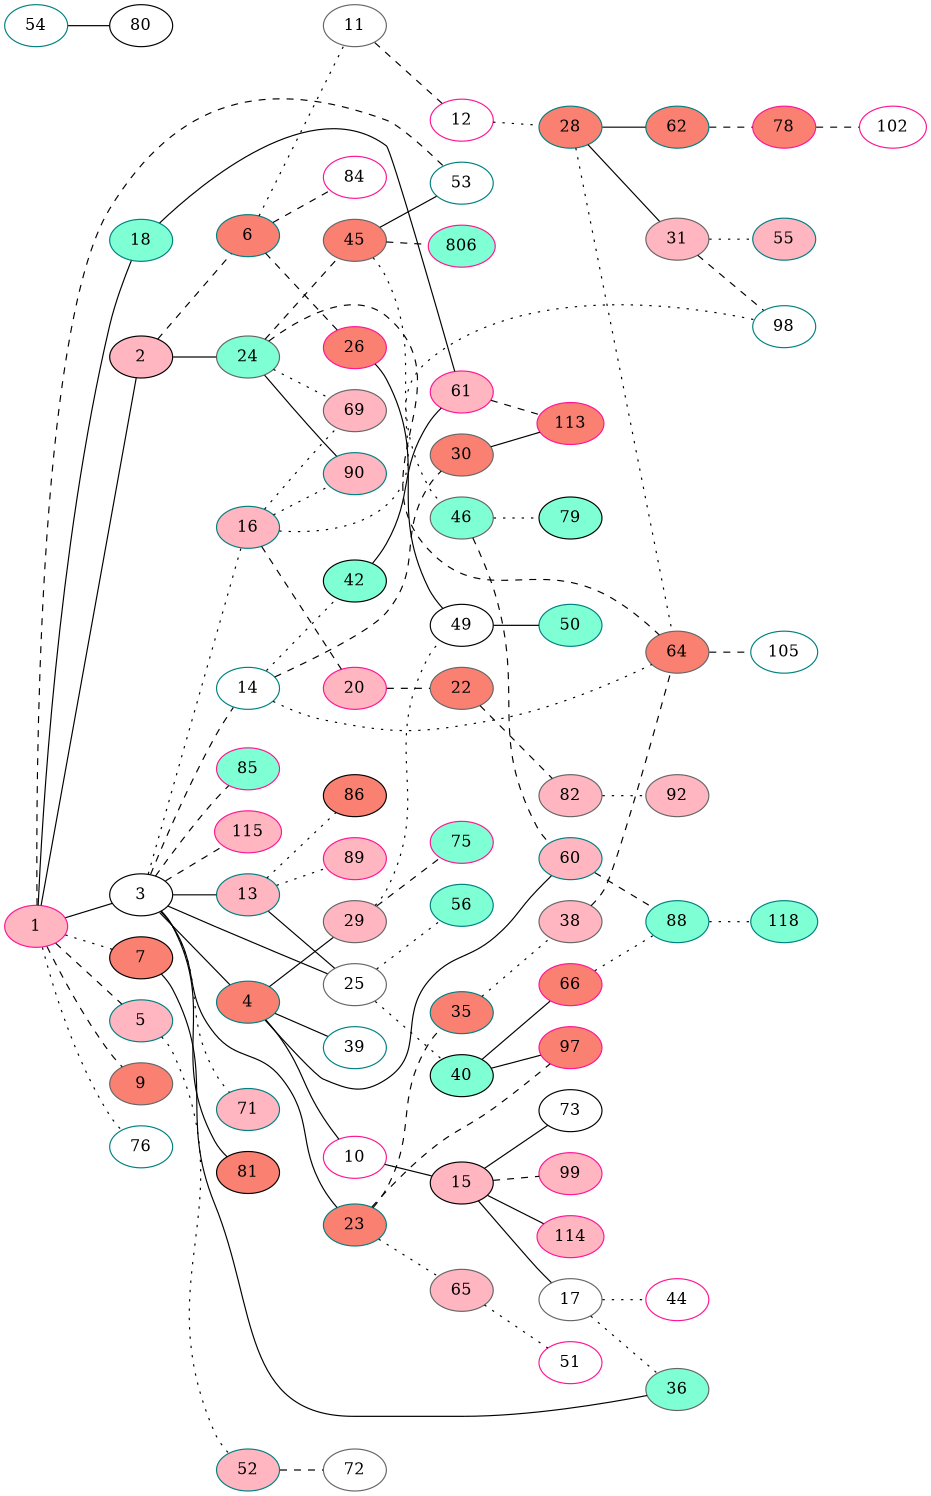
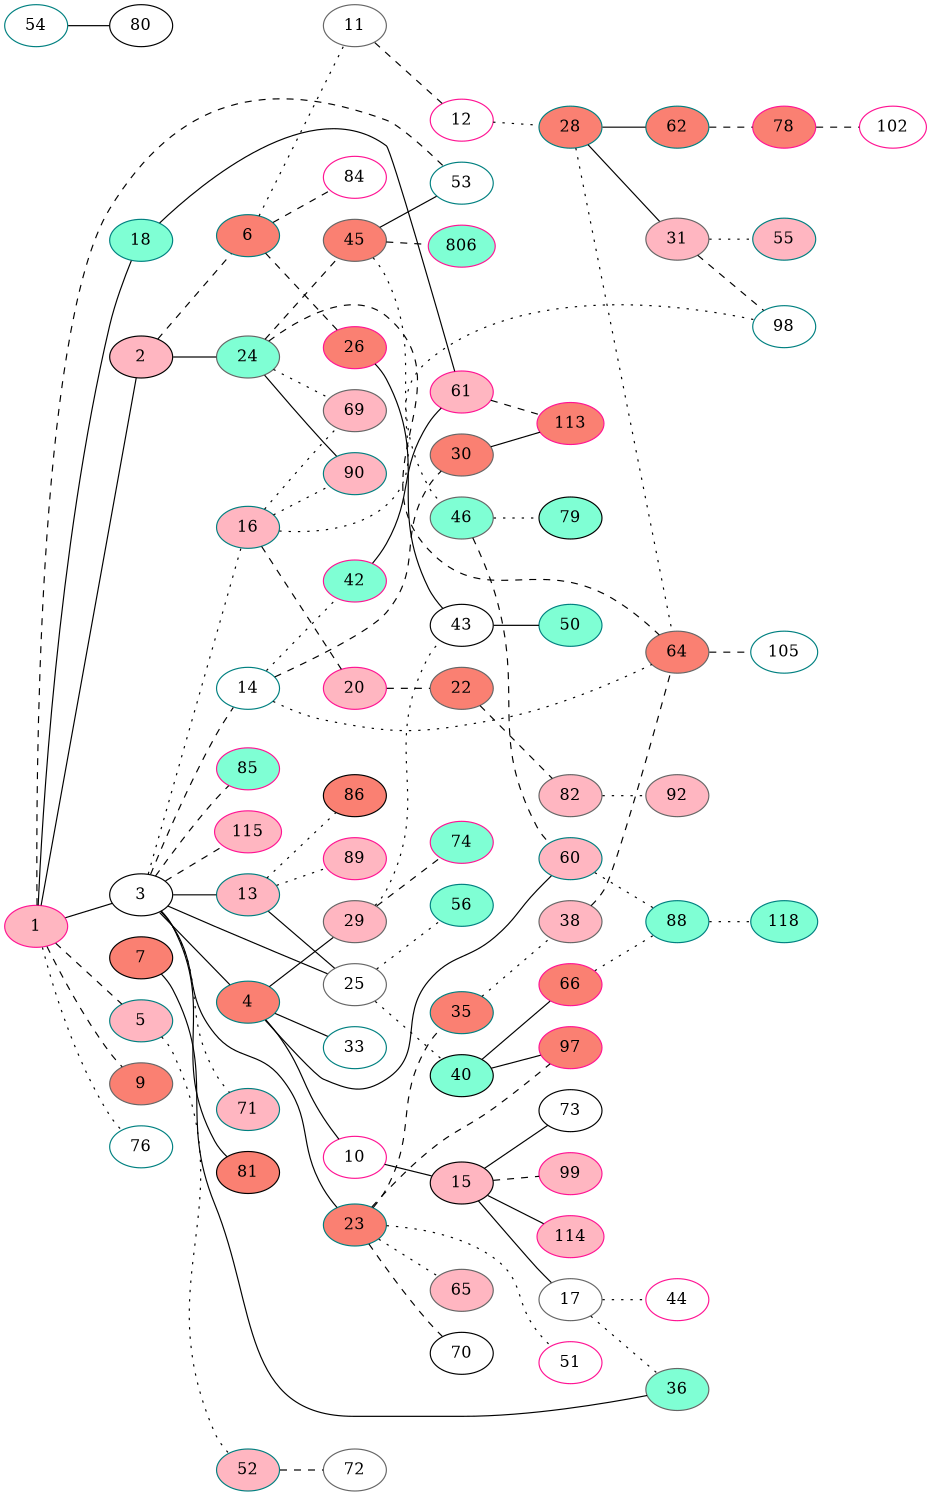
node "42": color black -> deeppink
node "49": label "49" -> "43"
node "75": label "75" -> "74"
edge "60" -- "88": style dashed -> dotted
edge "1" -- "7": removed
node "39": label "39" -> "33"
edge "65" -- "51": now "23" -- "51"
node "70": added
